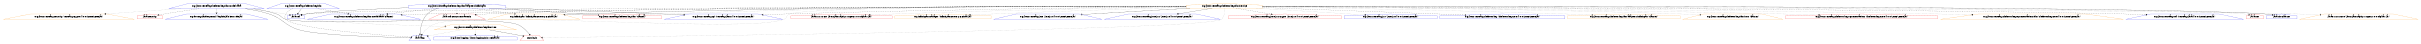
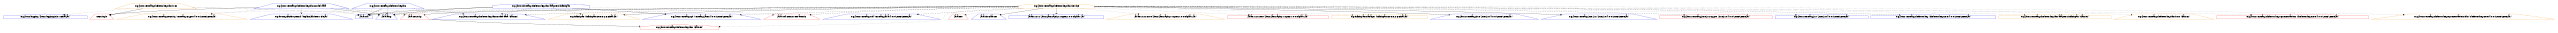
edge "org.jboss.resteasy.skeleton.key.idm.service" -> "java.security": added
edge "org.jboss.resteasy.skeleton.key.idm.adapters.infinispan" -> "org.jboss.resteasy.skeleton.key.idm (classes)": now "java.security" -> "org.jboss.resteasy.skeleton.key.idm (classes)"
node "java.security": shape house -> trapezium
node "javax.ws.rs (jboss-jaxrs-api_2.1_spec-1.0.0.Alpha1.jar)": added
node "java.net": shape house -> trapezium
node "java.nio.charset": shape house -> trapezium
edge "java.util" -> "org.jboss.resteasy.skeleton.key.idm.i18n": reversed
